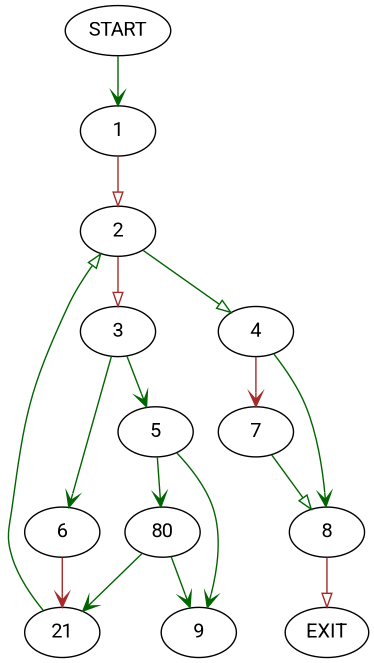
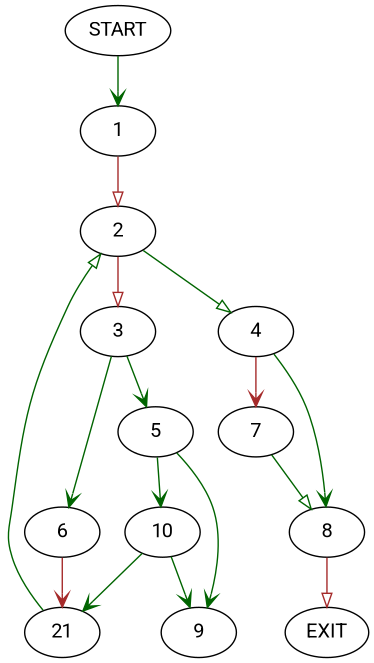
node "80": label "80" -> "10"
